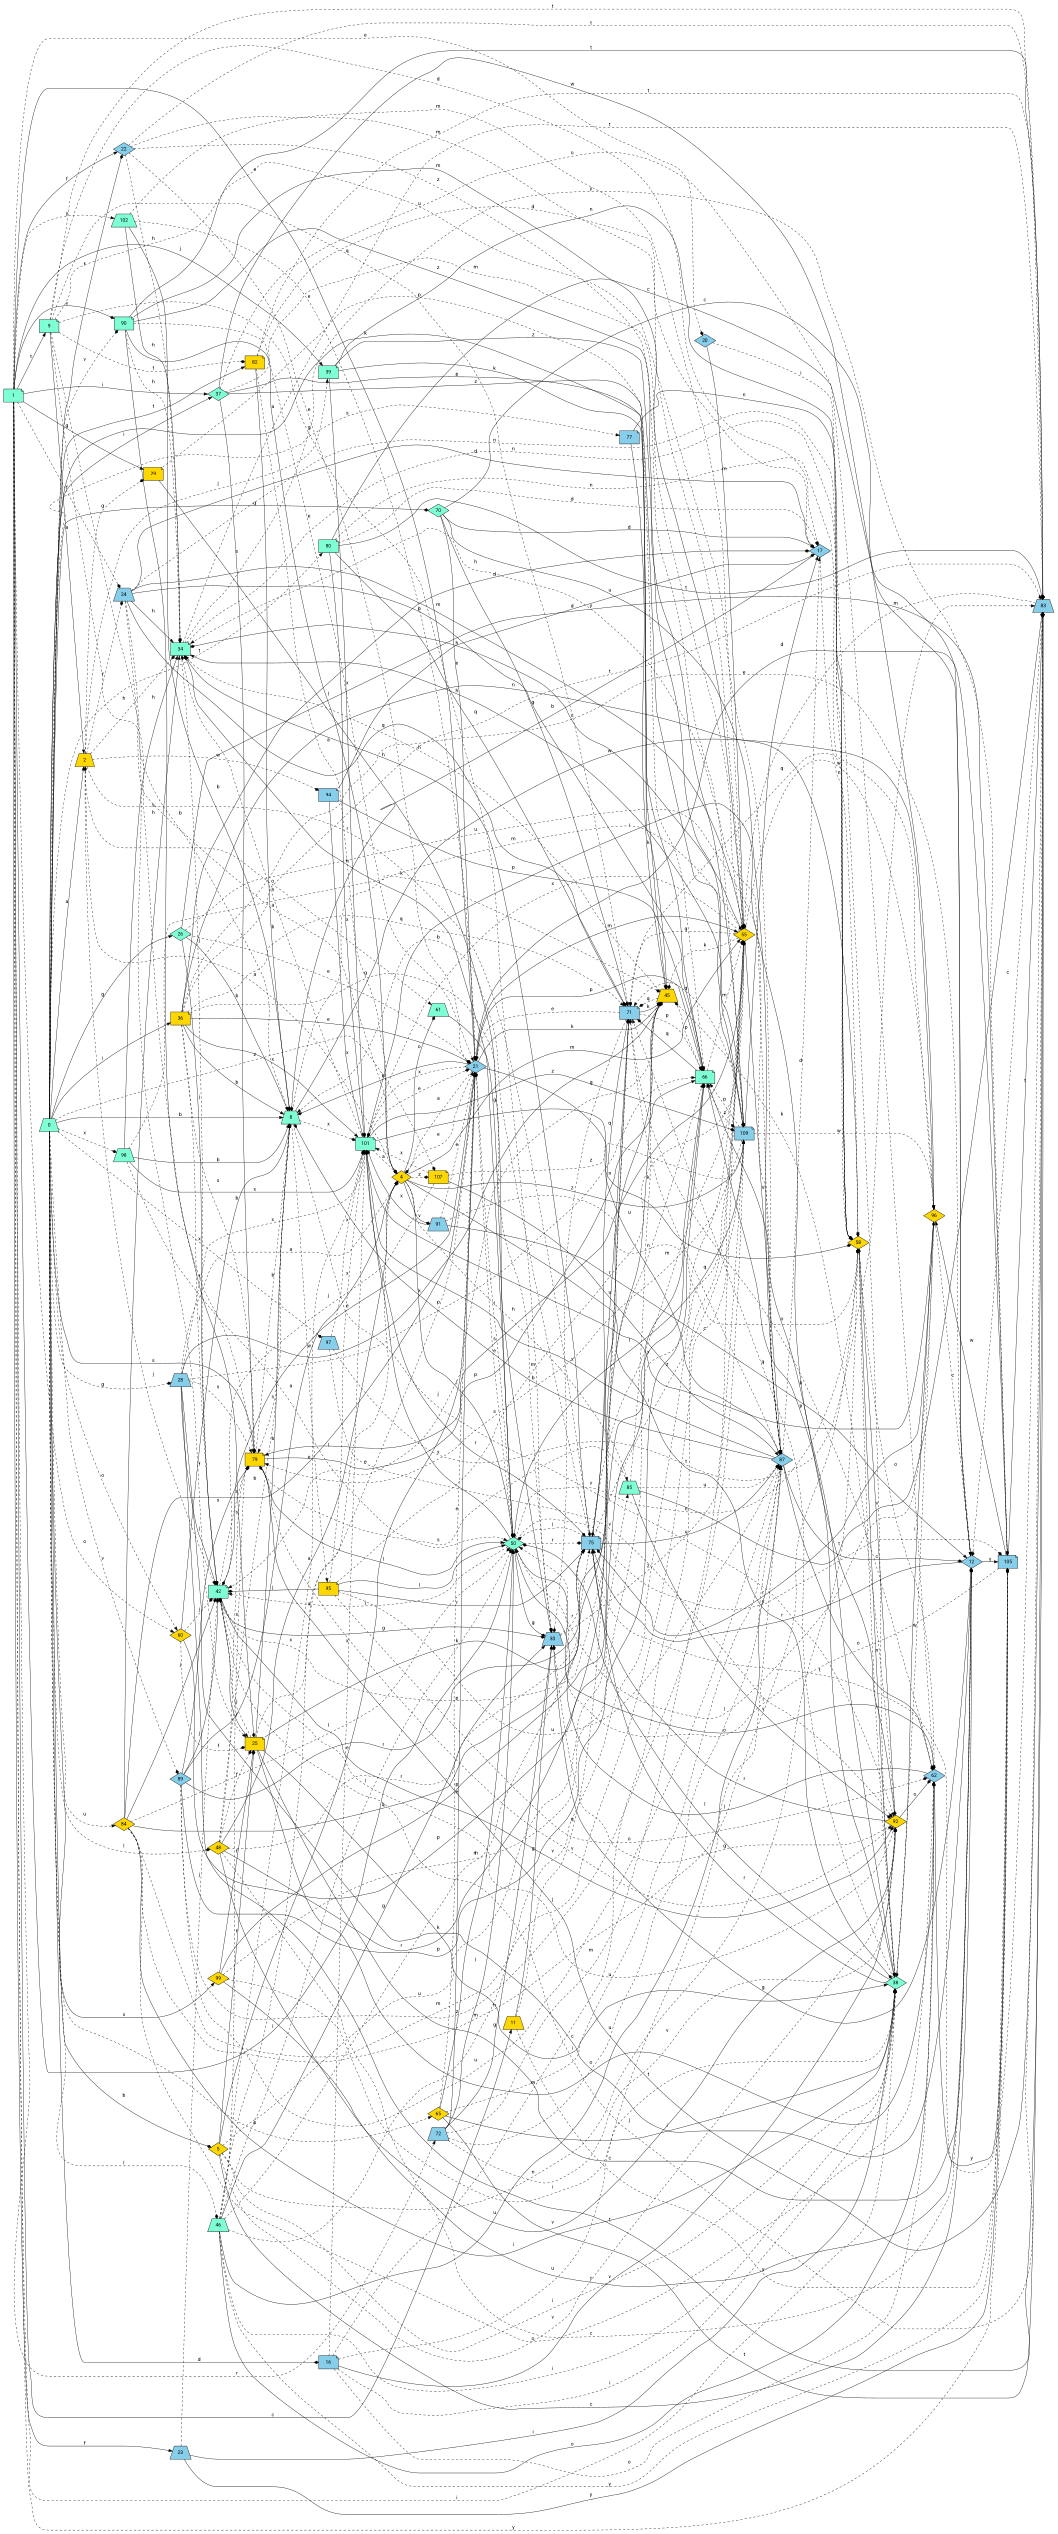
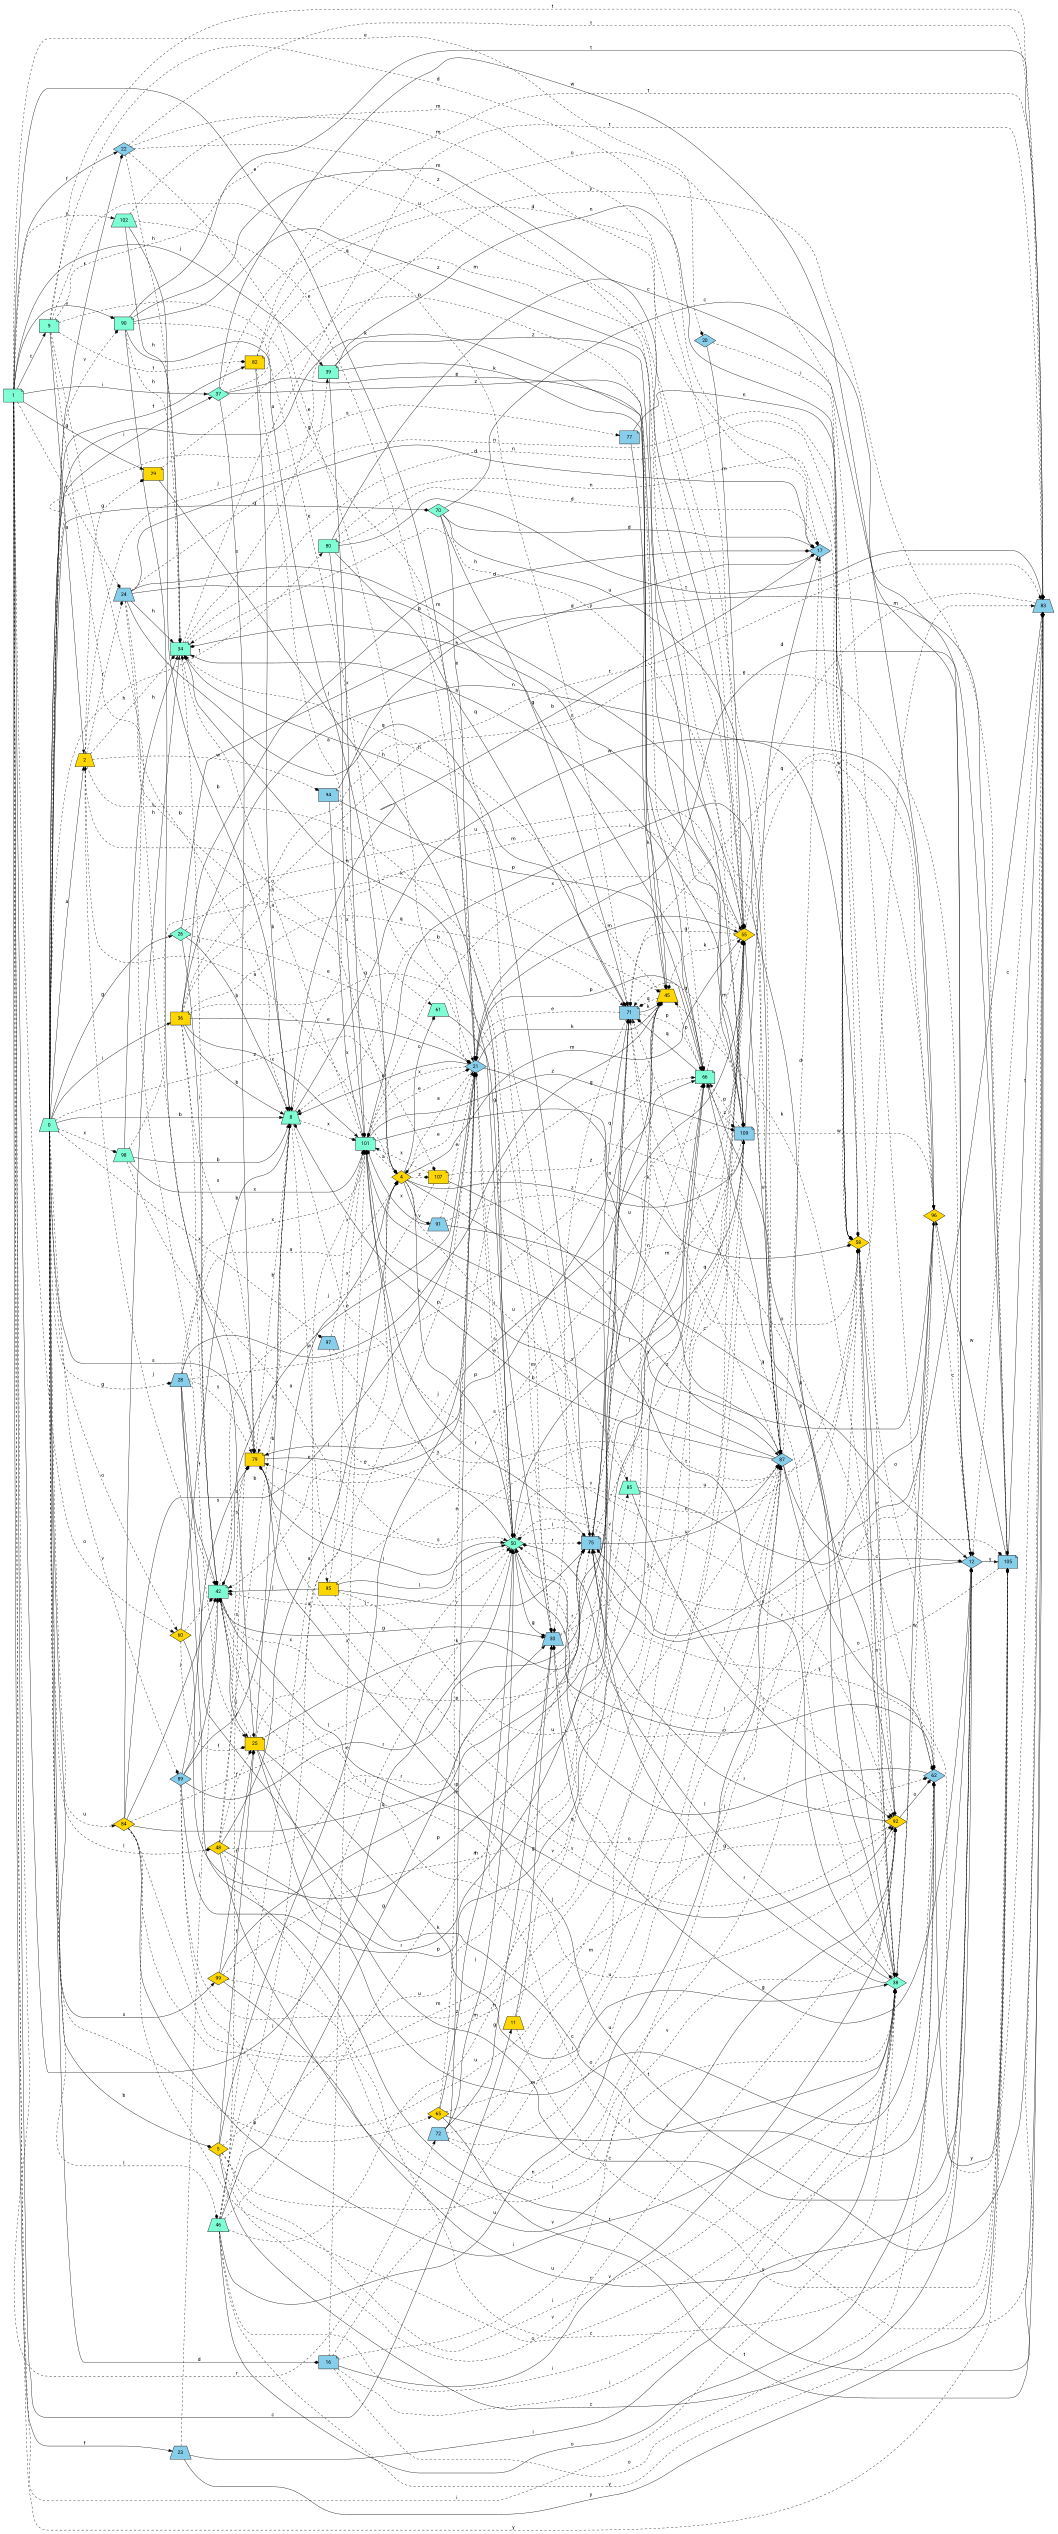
edge "4" -> "85": label "h" -> "u"
